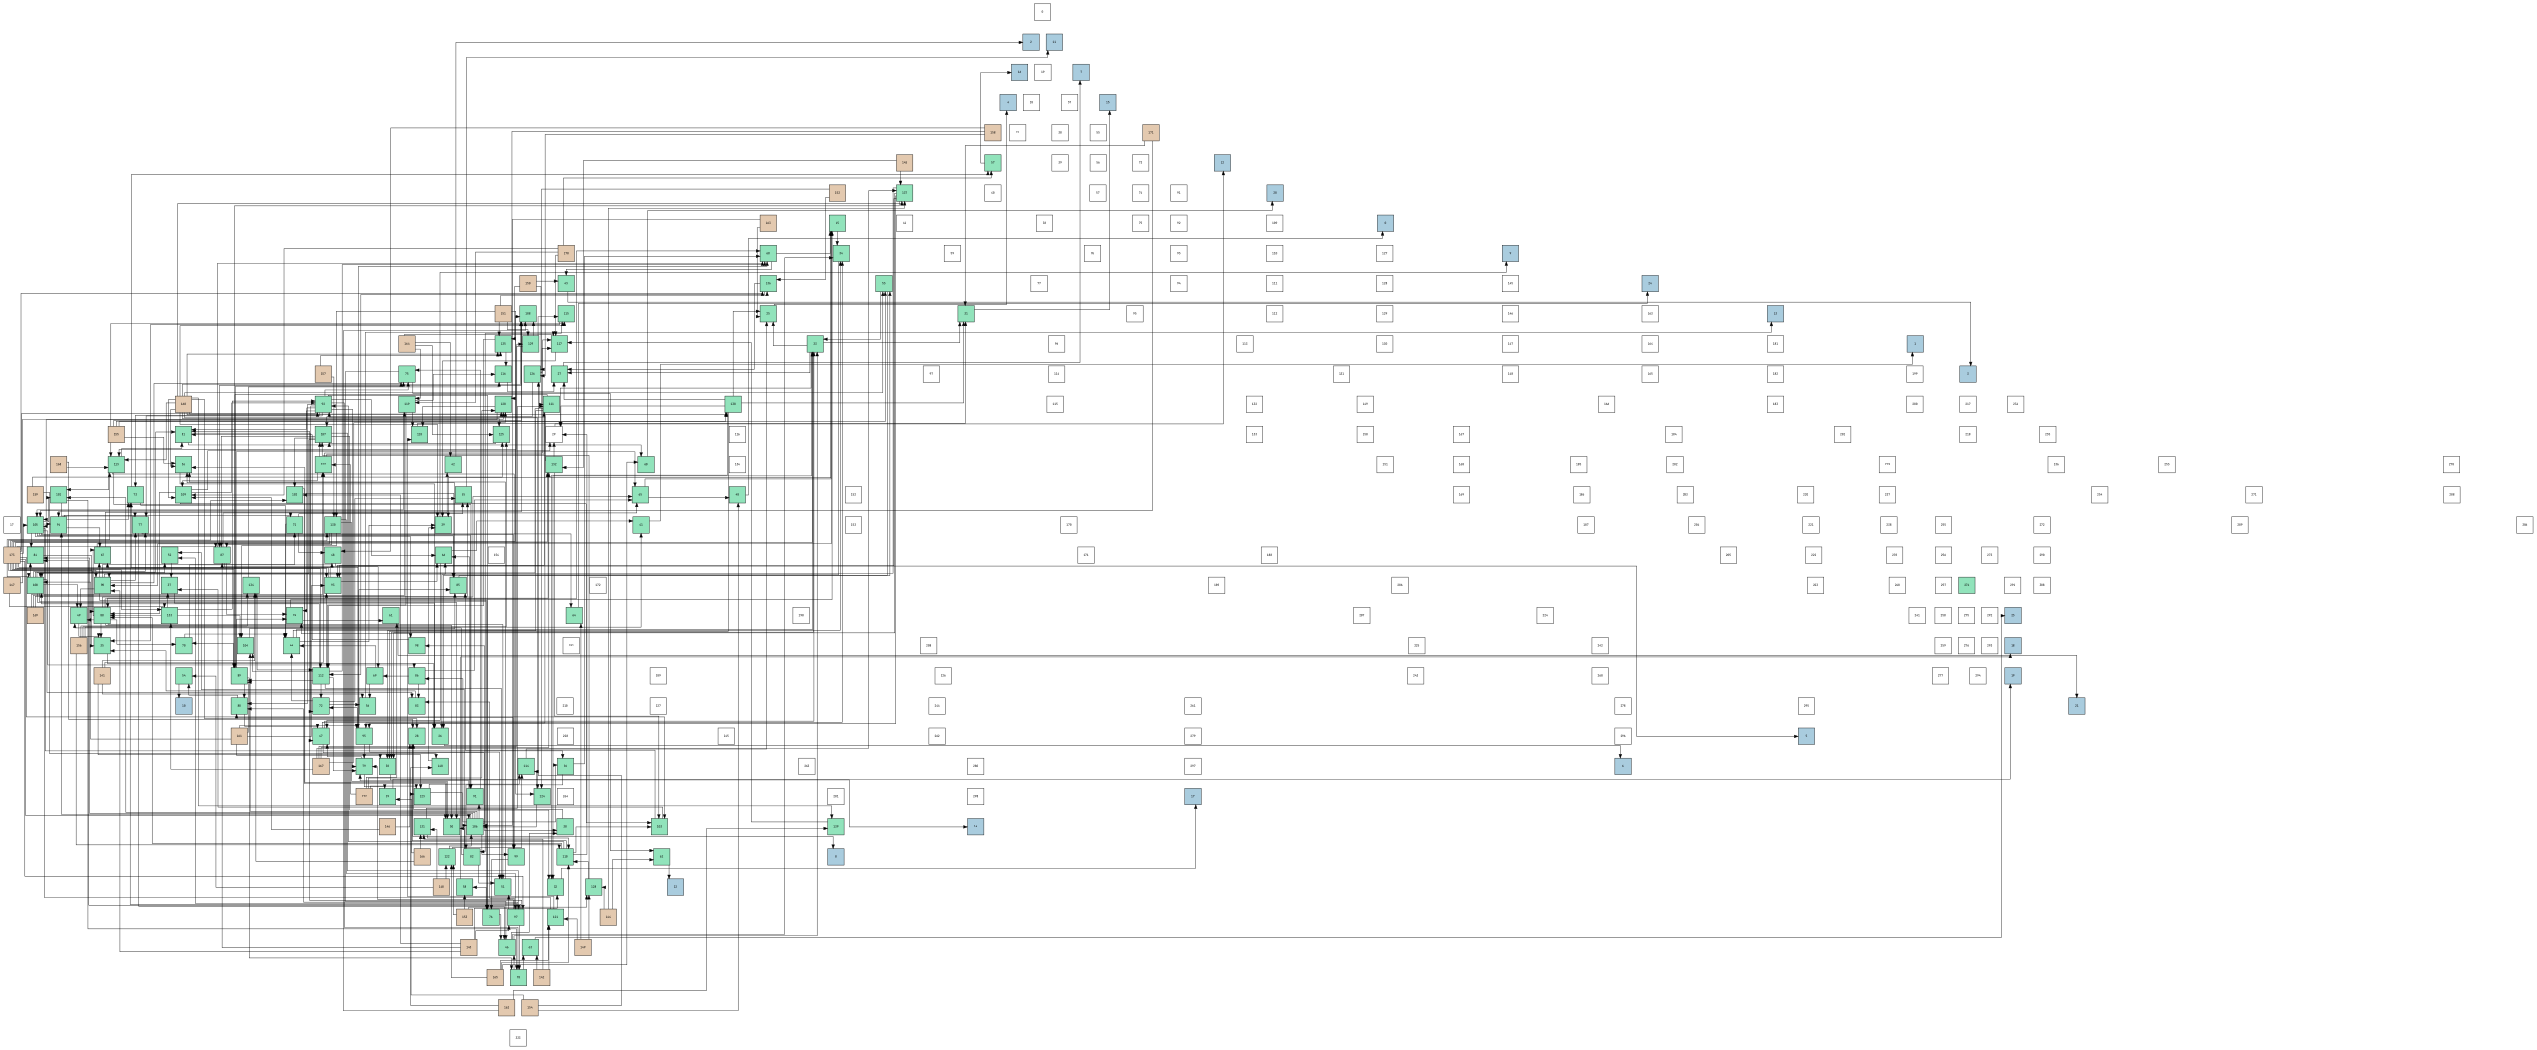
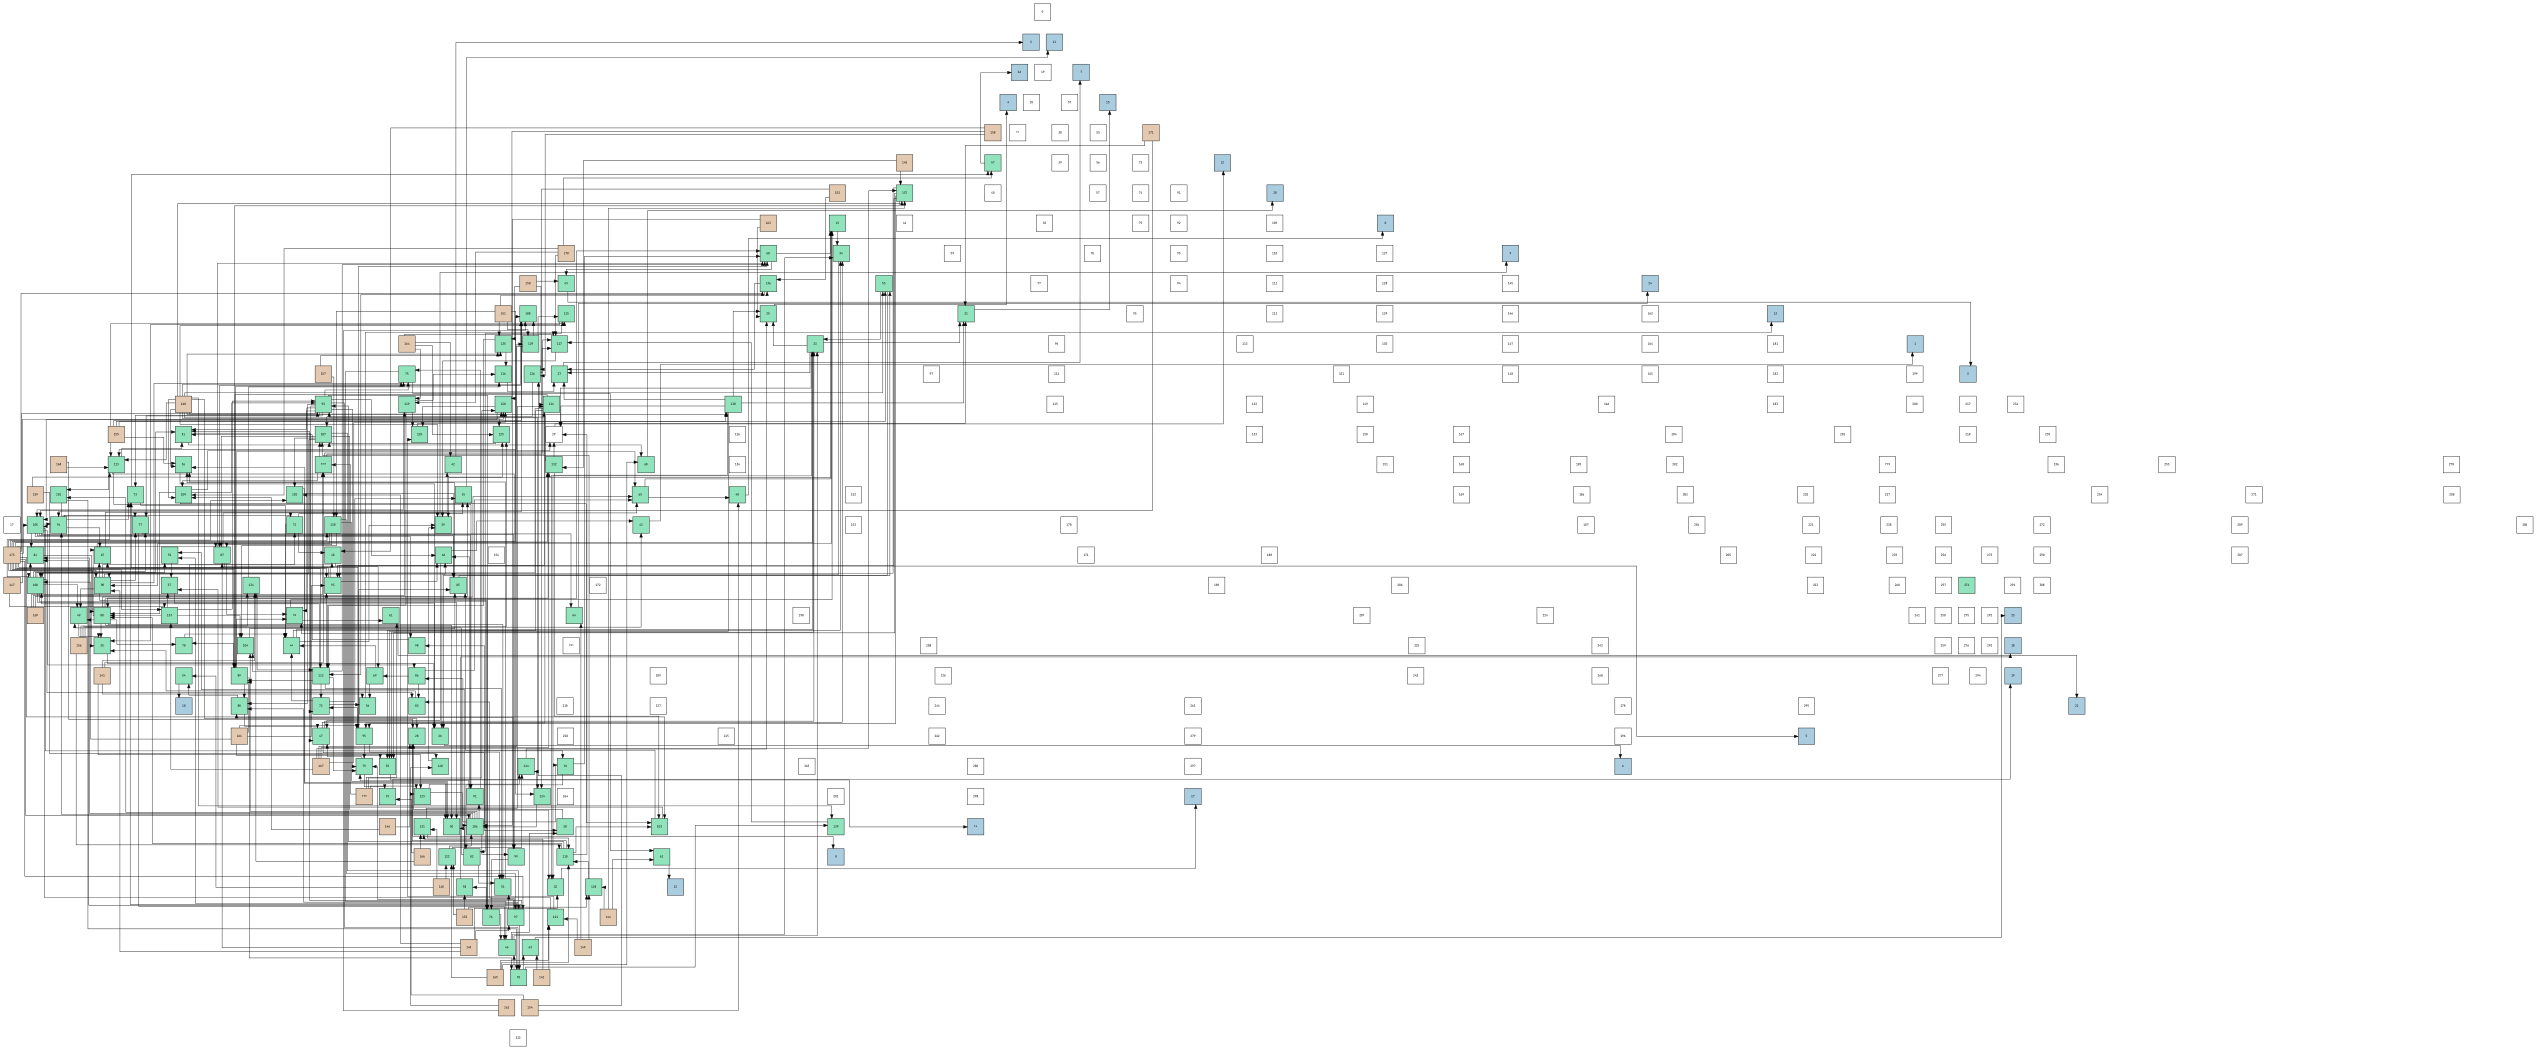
edge "105" -> "101": removed
node "307": added
edge "162" -> "139": now "78" -> "139"
